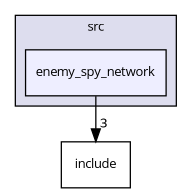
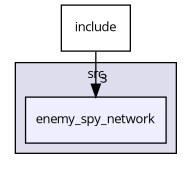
edge "enemy_spy_network" -> "include": reversed
